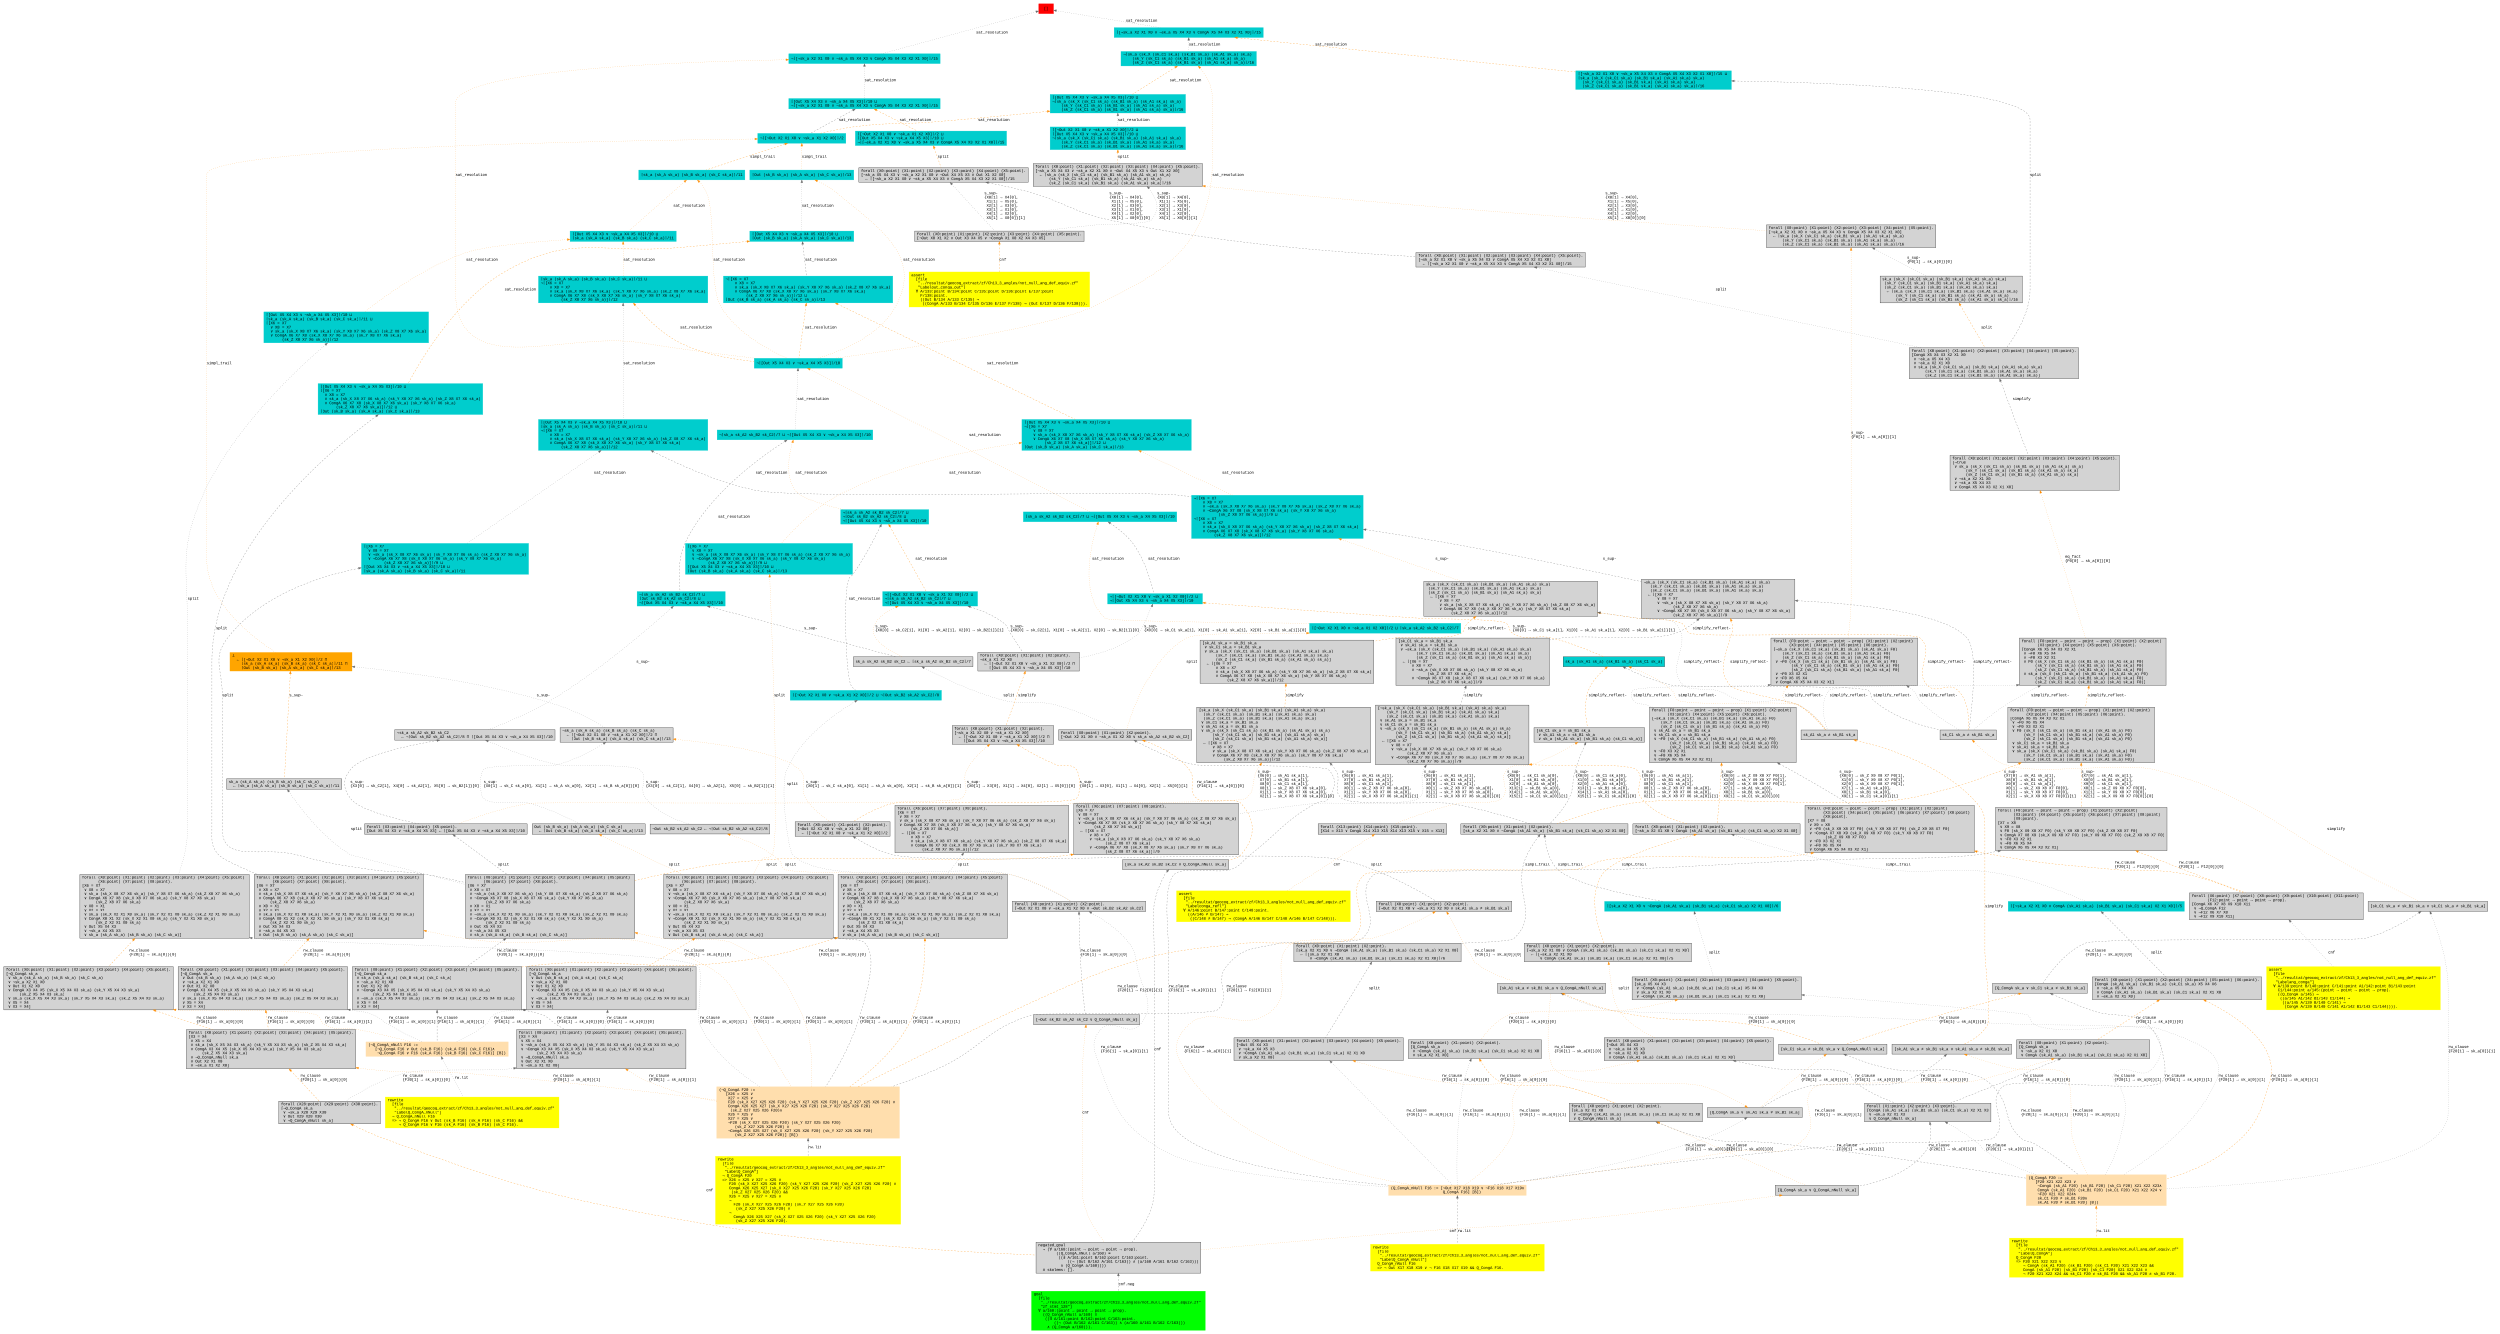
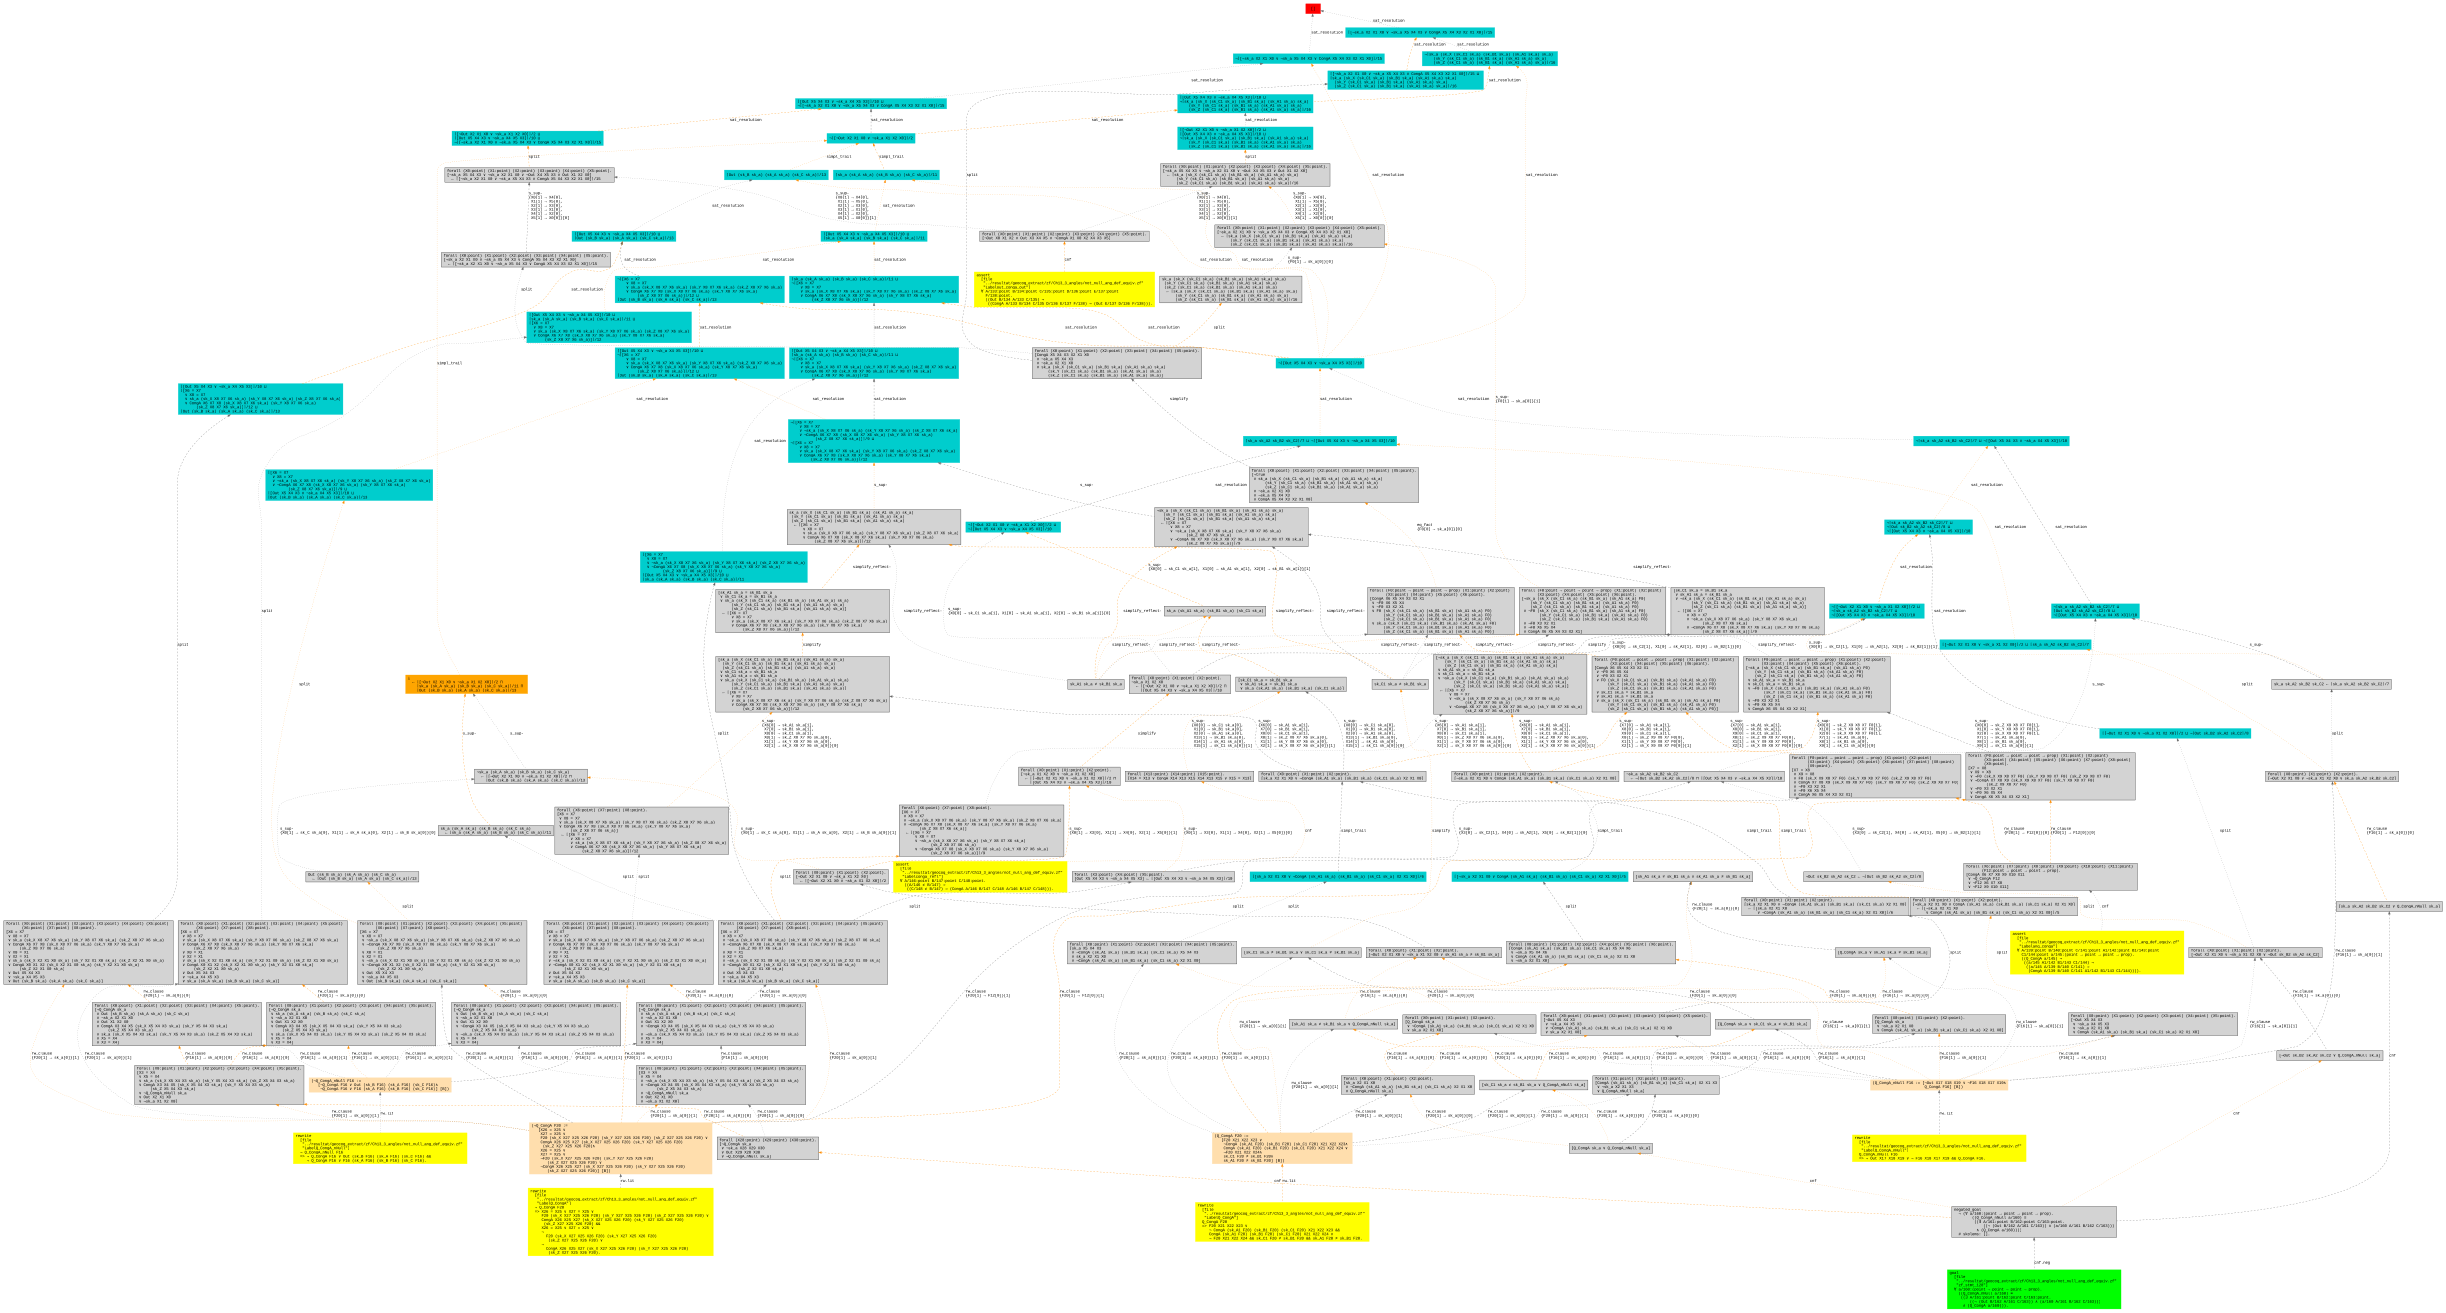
node "sk_a (sk_A1 sk_a) (sk_B1 sk_a) (sk_C1 sk_a)": fillcolor cyan3 -> lightgrey
edge "sk_C1 sk_a ≠ sk_B1 sk_a" -> "sk_a (sk_A1 sk_a) (sk_B1 sk_a) (sk_C1 sk_a)": removed, label "simplify_reflect-"
edge "[sk_A1 sk_a ≠ sk_B1 sk_a ∨ sk_A1 sk_a ≠ sk_B1 sk_a]" -> "sk_A1 sk_a ≠ sk_B1 sk_a": removed, label "simplify"
edge "[Q_CongA sk_a ∨ sk_A1 sk_a ≠ sk_B1 sk_a]" -> "[sk_C1 sk_a ≠ sk_B1 sk_a ∨ Q_CongA_nNull sk_a]": now "[Q_CongA sk_a ∨ Q_CongA_nNull sk_a]" -> "[sk_C1 sk_a ≠ sk_B1 sk_a ∨ Q_CongA_nNull sk_a]"
